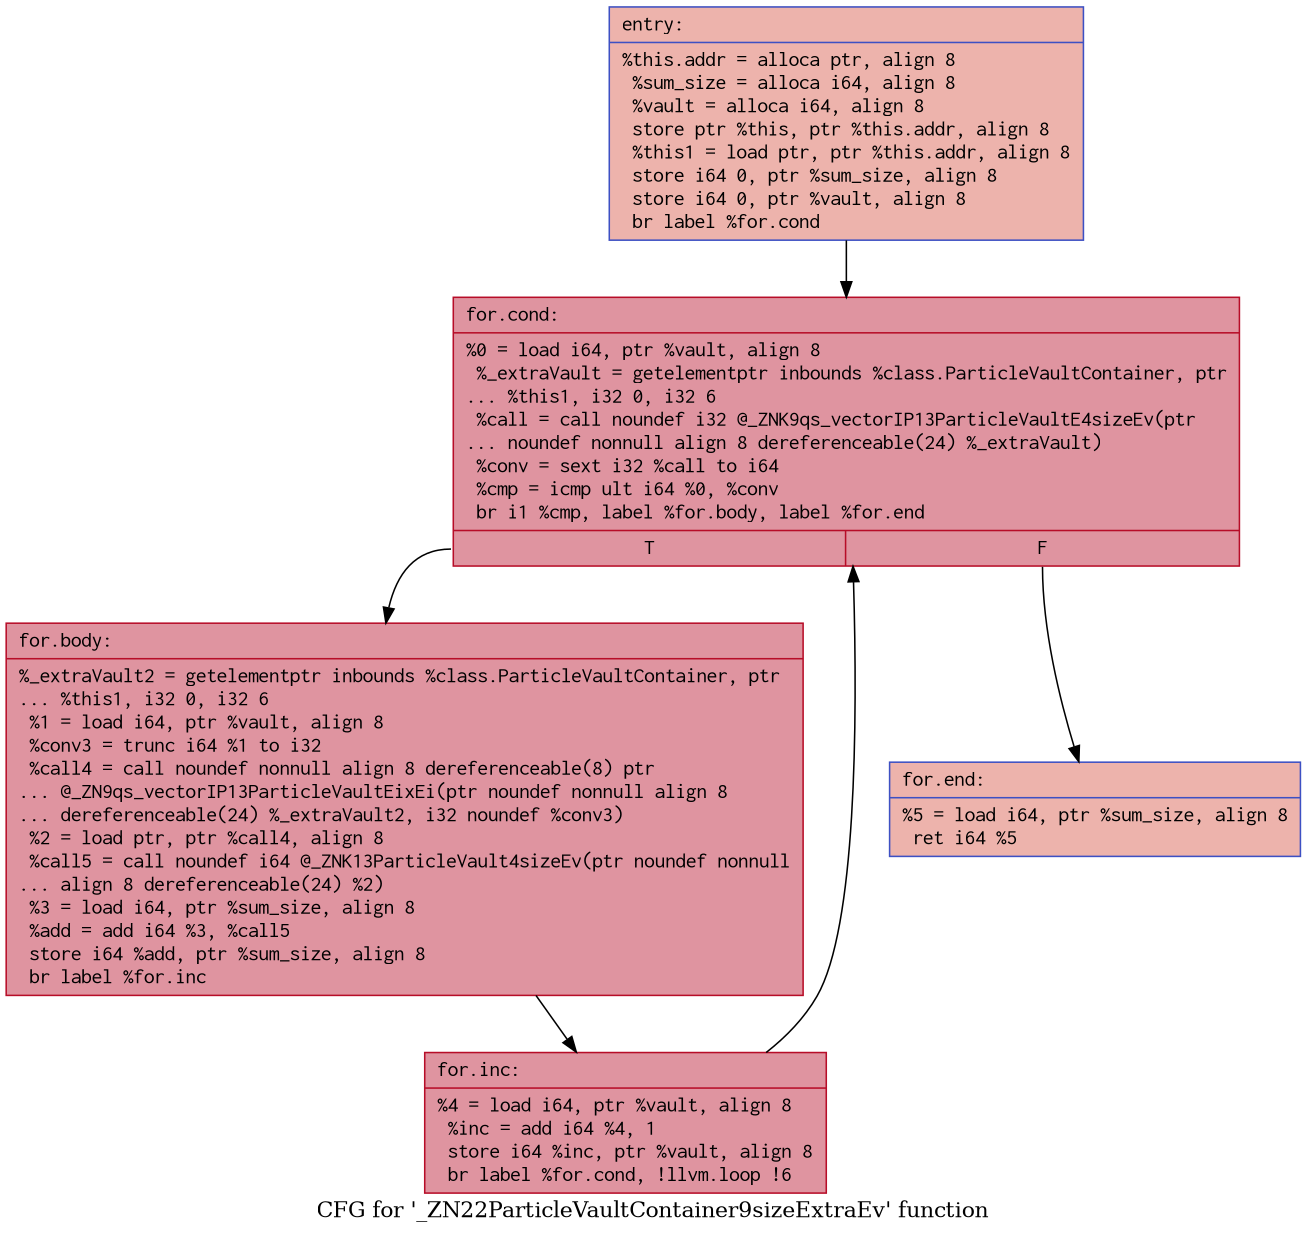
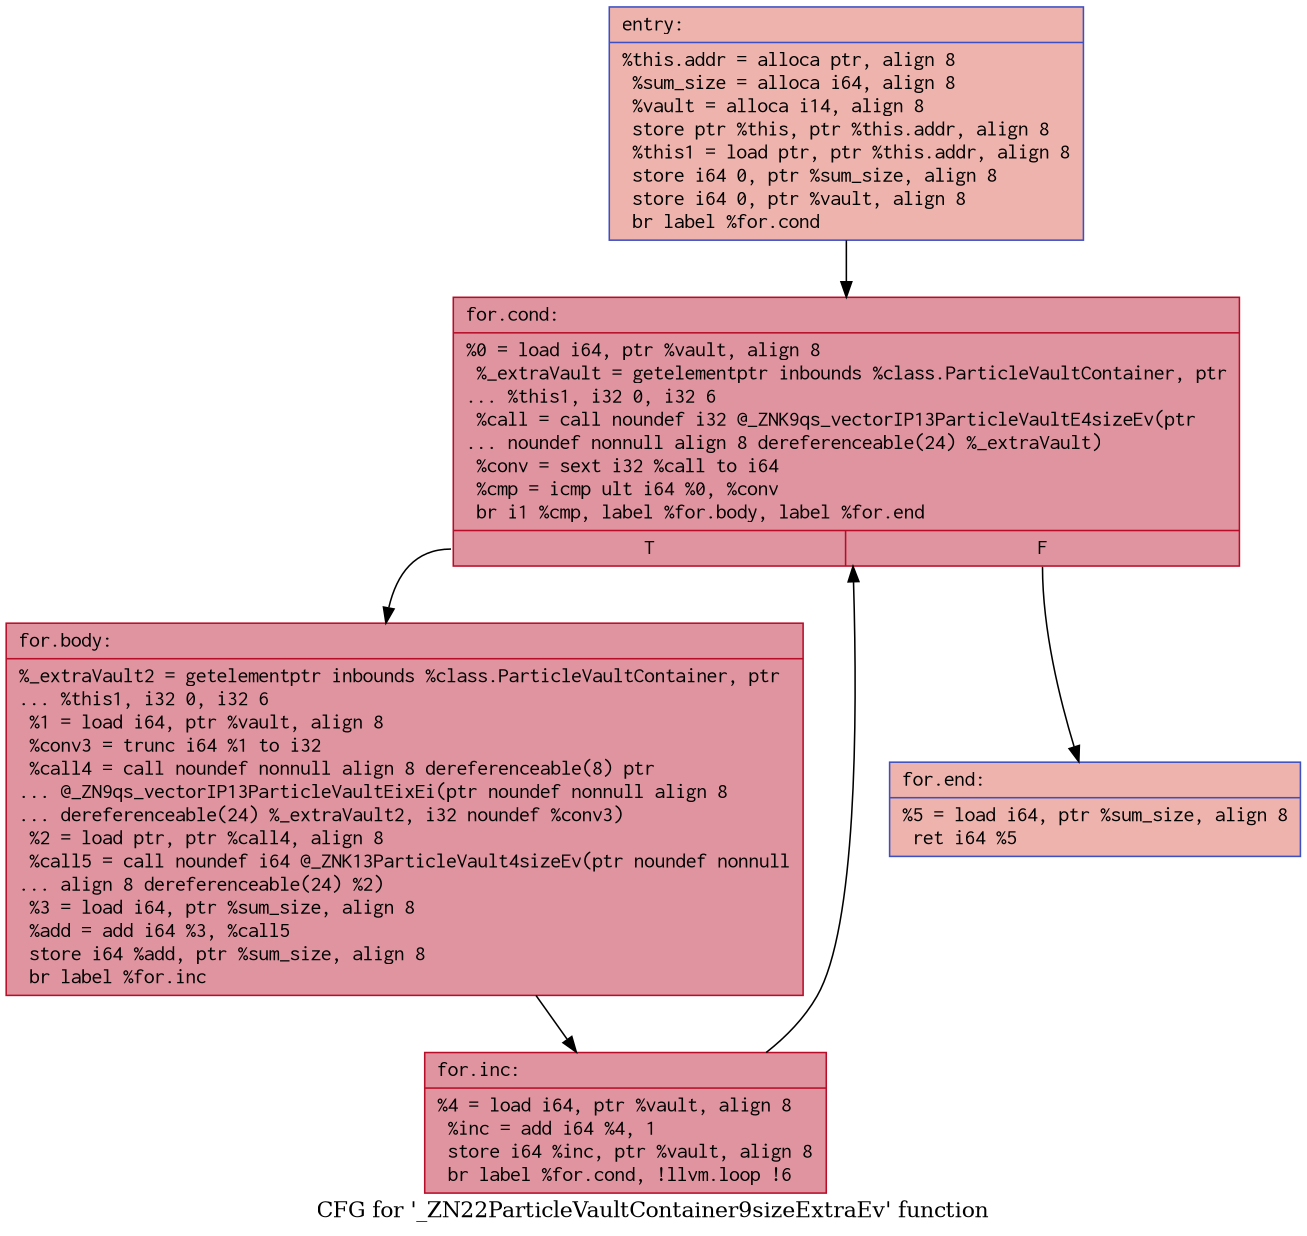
node "entry:": text "%vault = alloca i64, align 8" -> "%vault = alloca i14, align 8"
